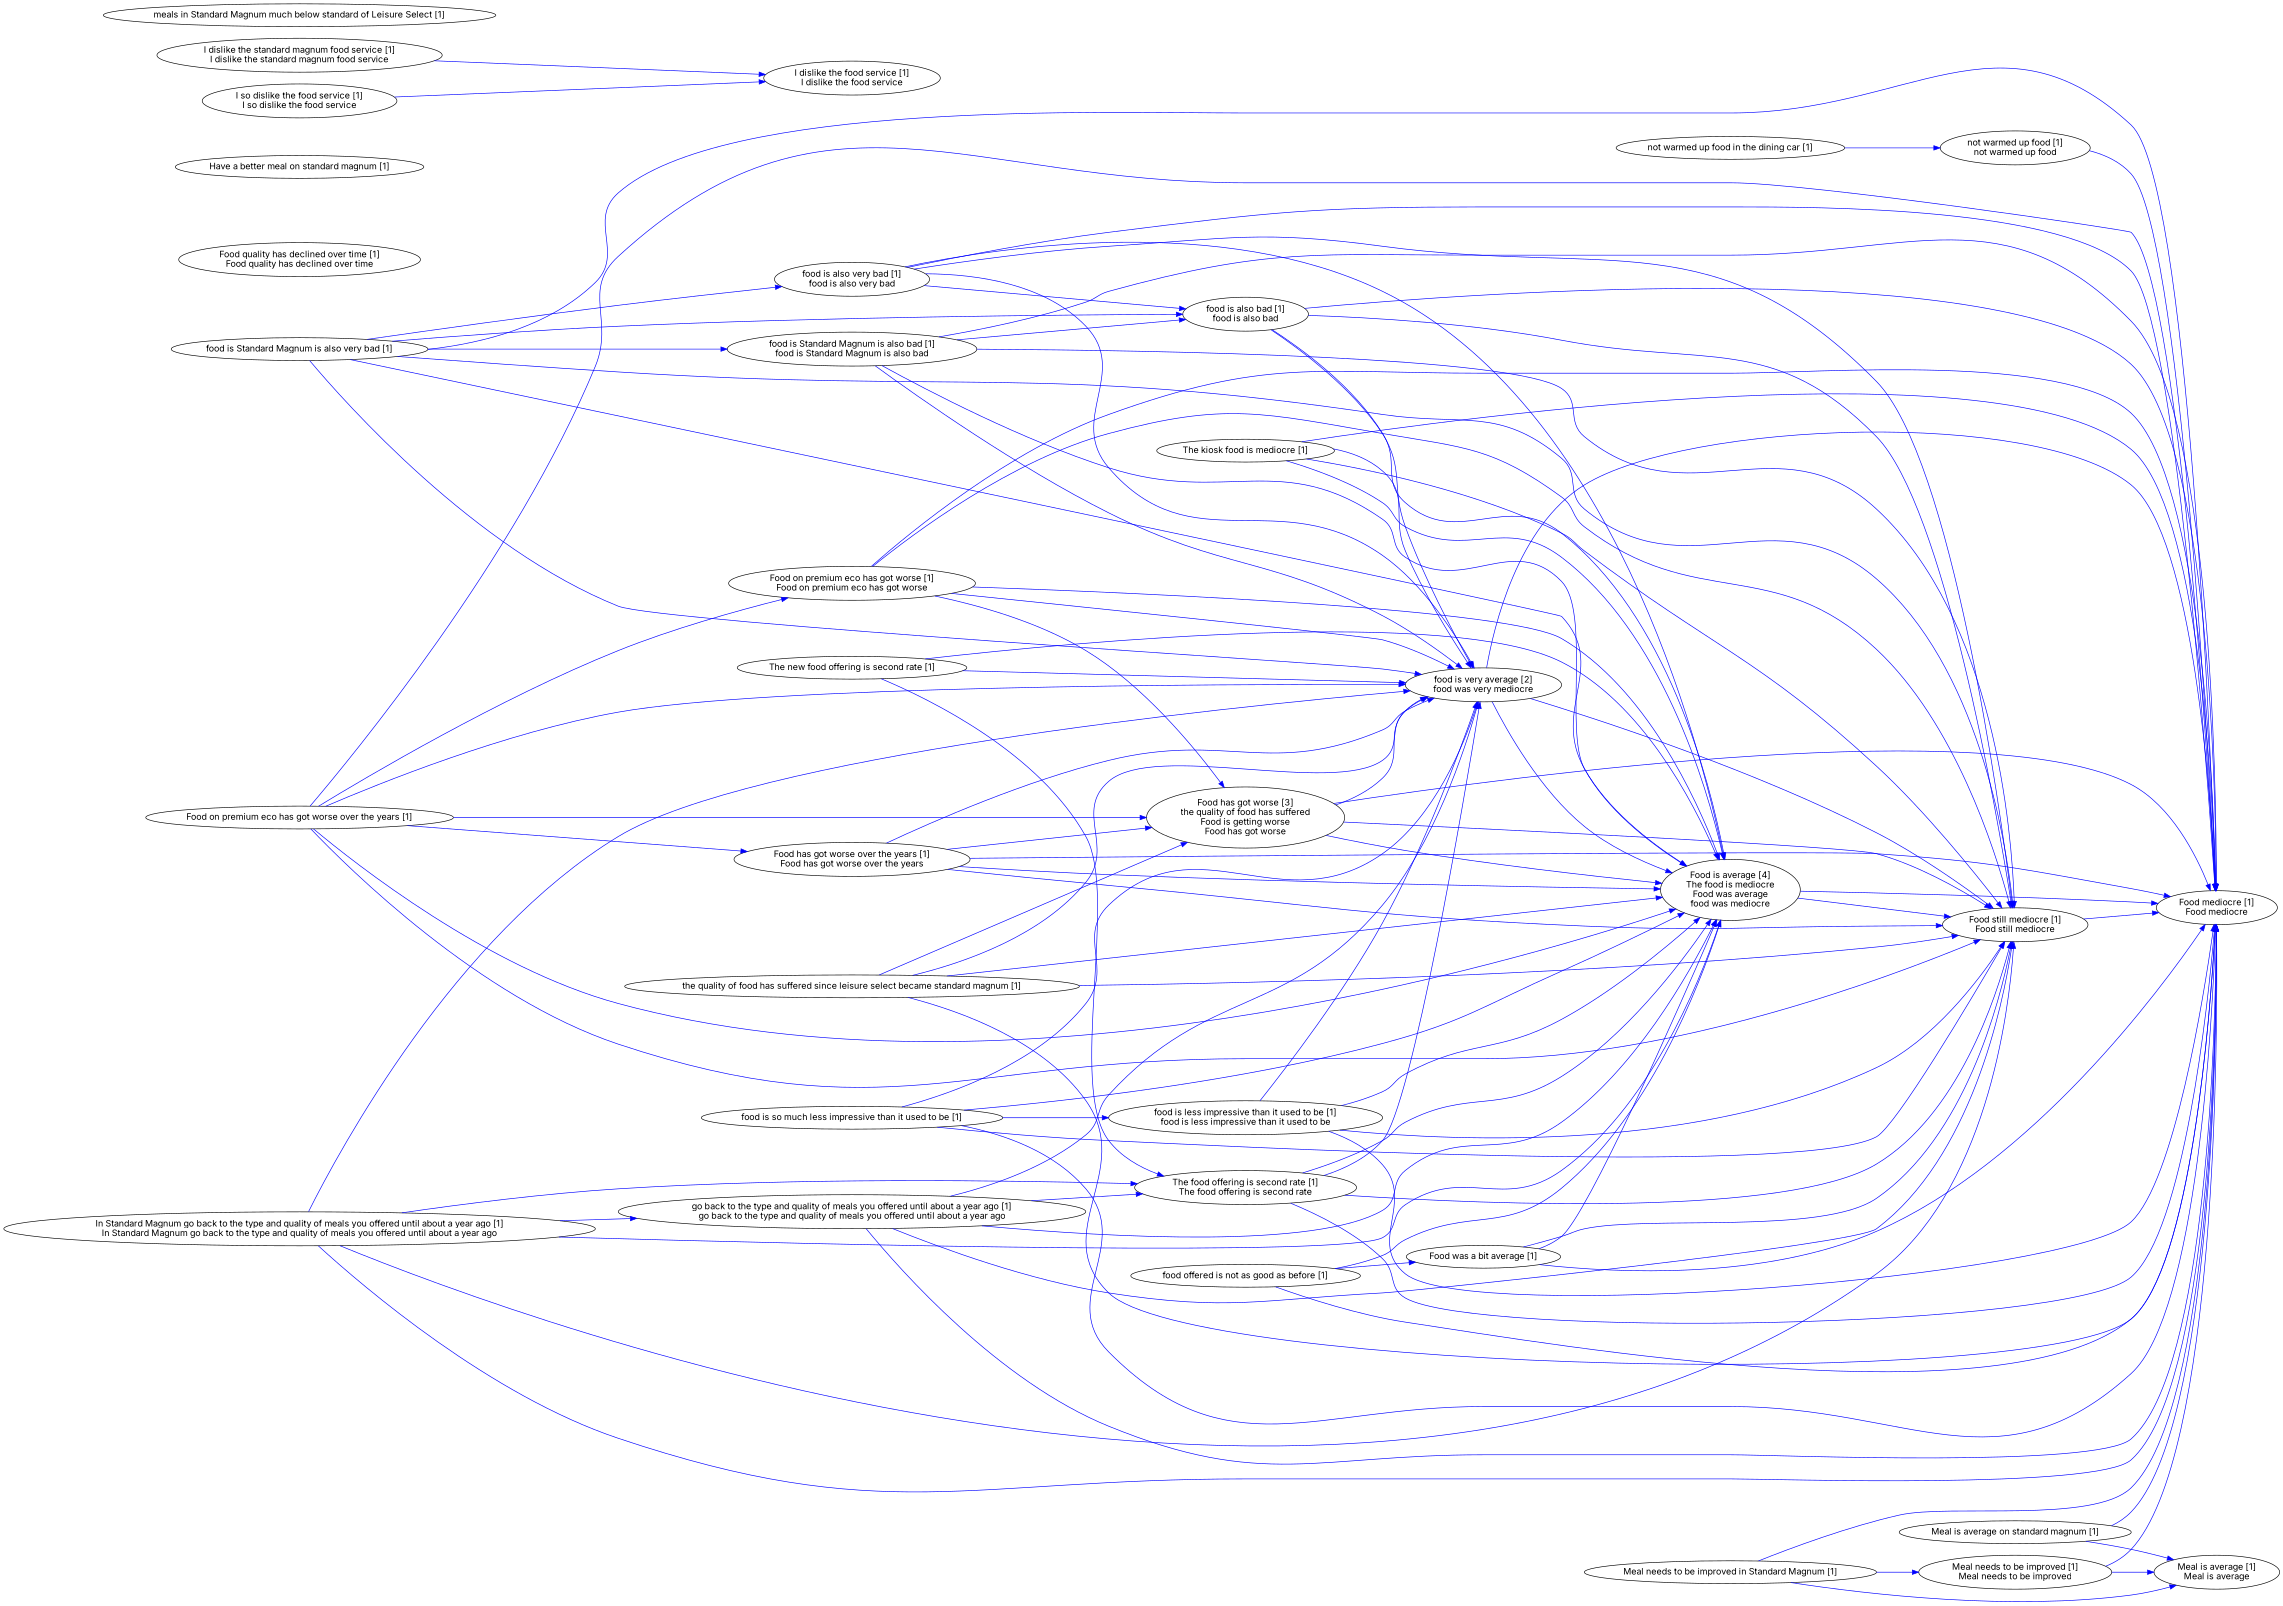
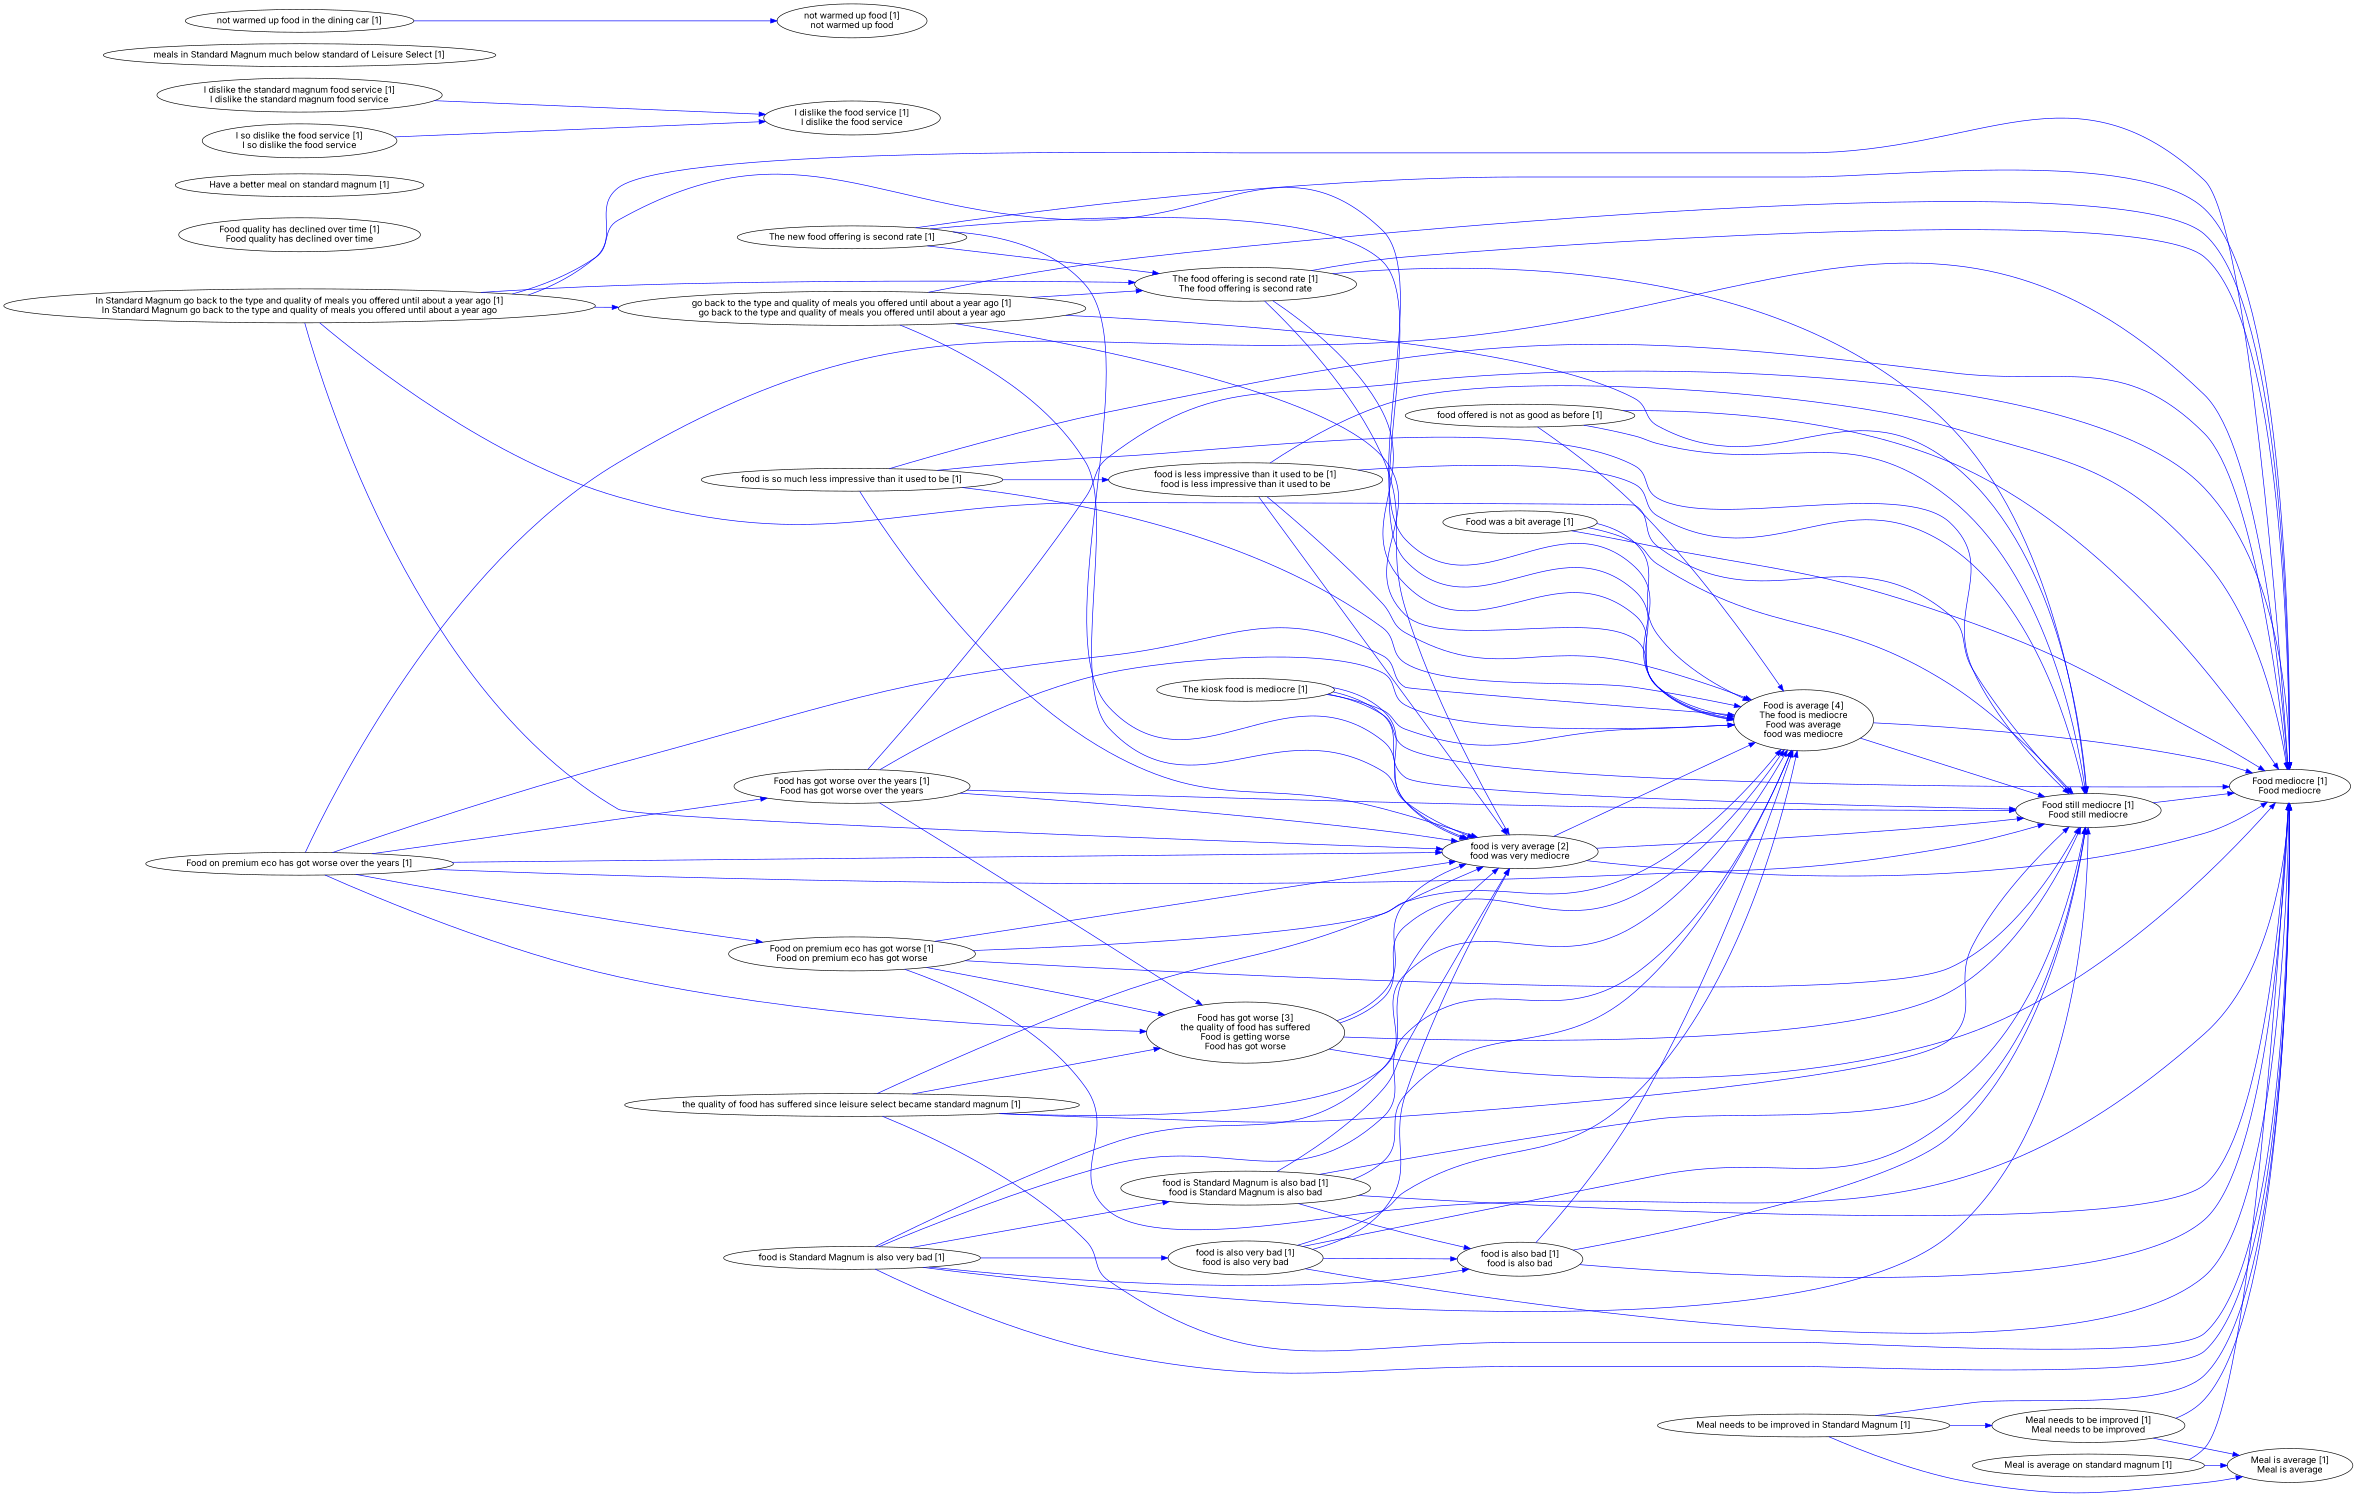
edge "not warmed up food [1] not warmed up food" -> "Food mediocre [1] Food mediocre": now "The new food offering is second rate [1]" -> "Food mediocre [1] Food mediocre"
edge "food is also bad [1] food is also bad" -> "food is very average [2] food was very mediocre": removed
edge "food offered is not as good as before [1]" -> "Food was a bit average [1]": now "food offered is not as good as before [1]" -> "Food still mediocre [1] Food still mediocre"
